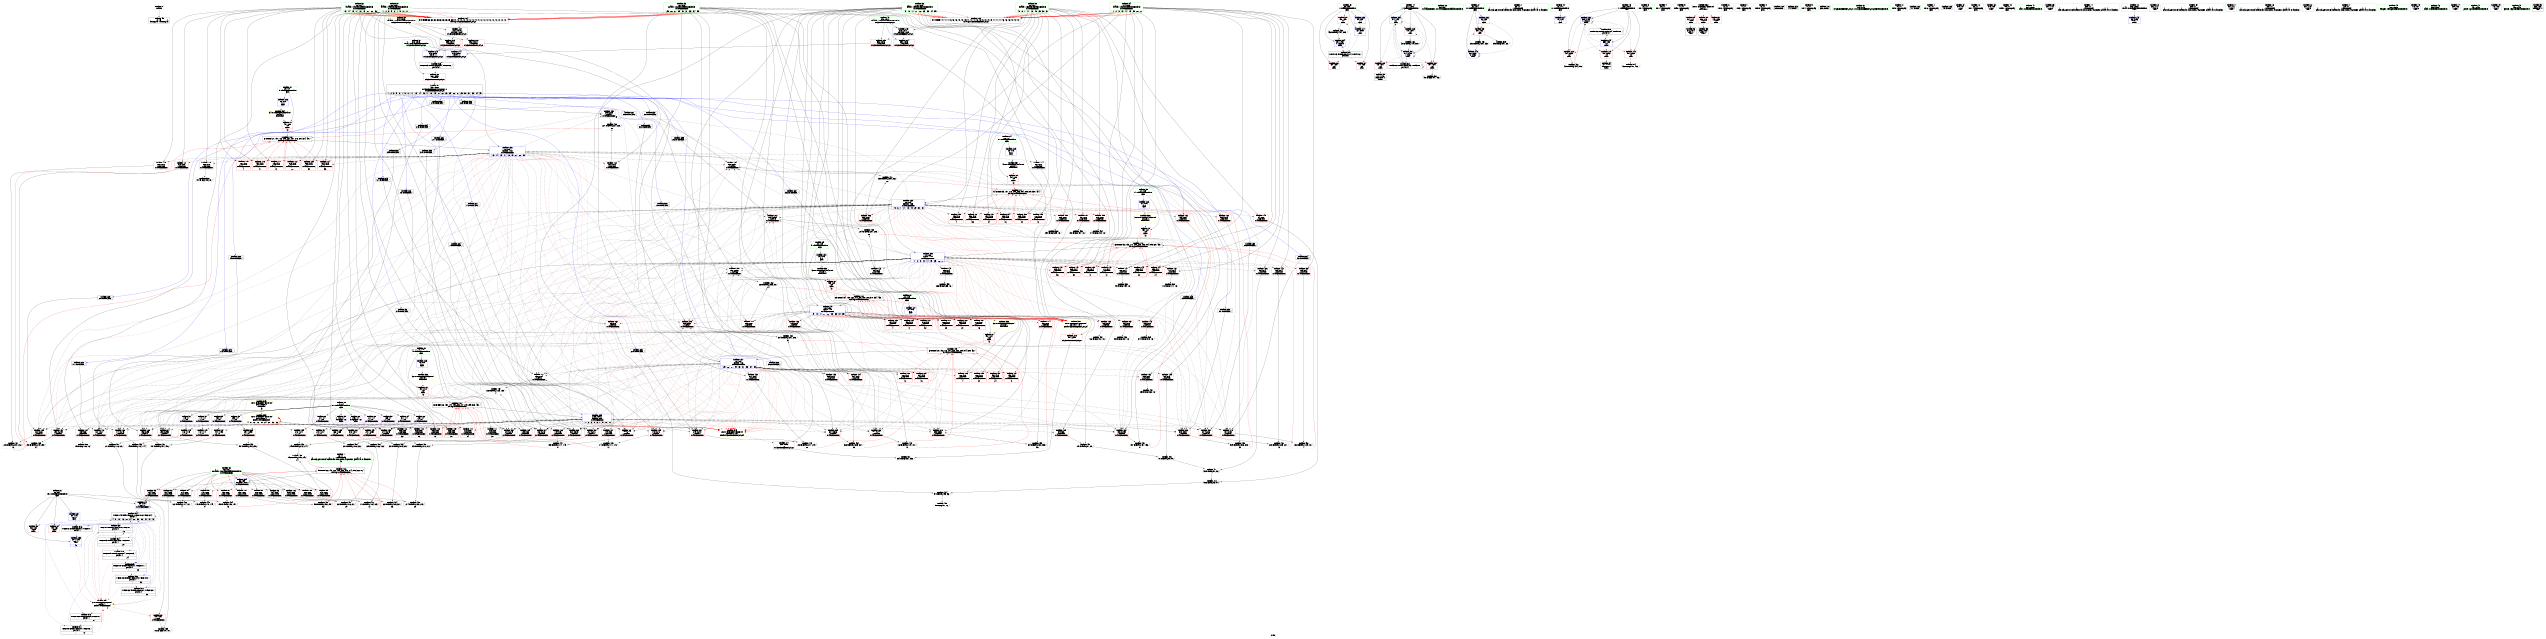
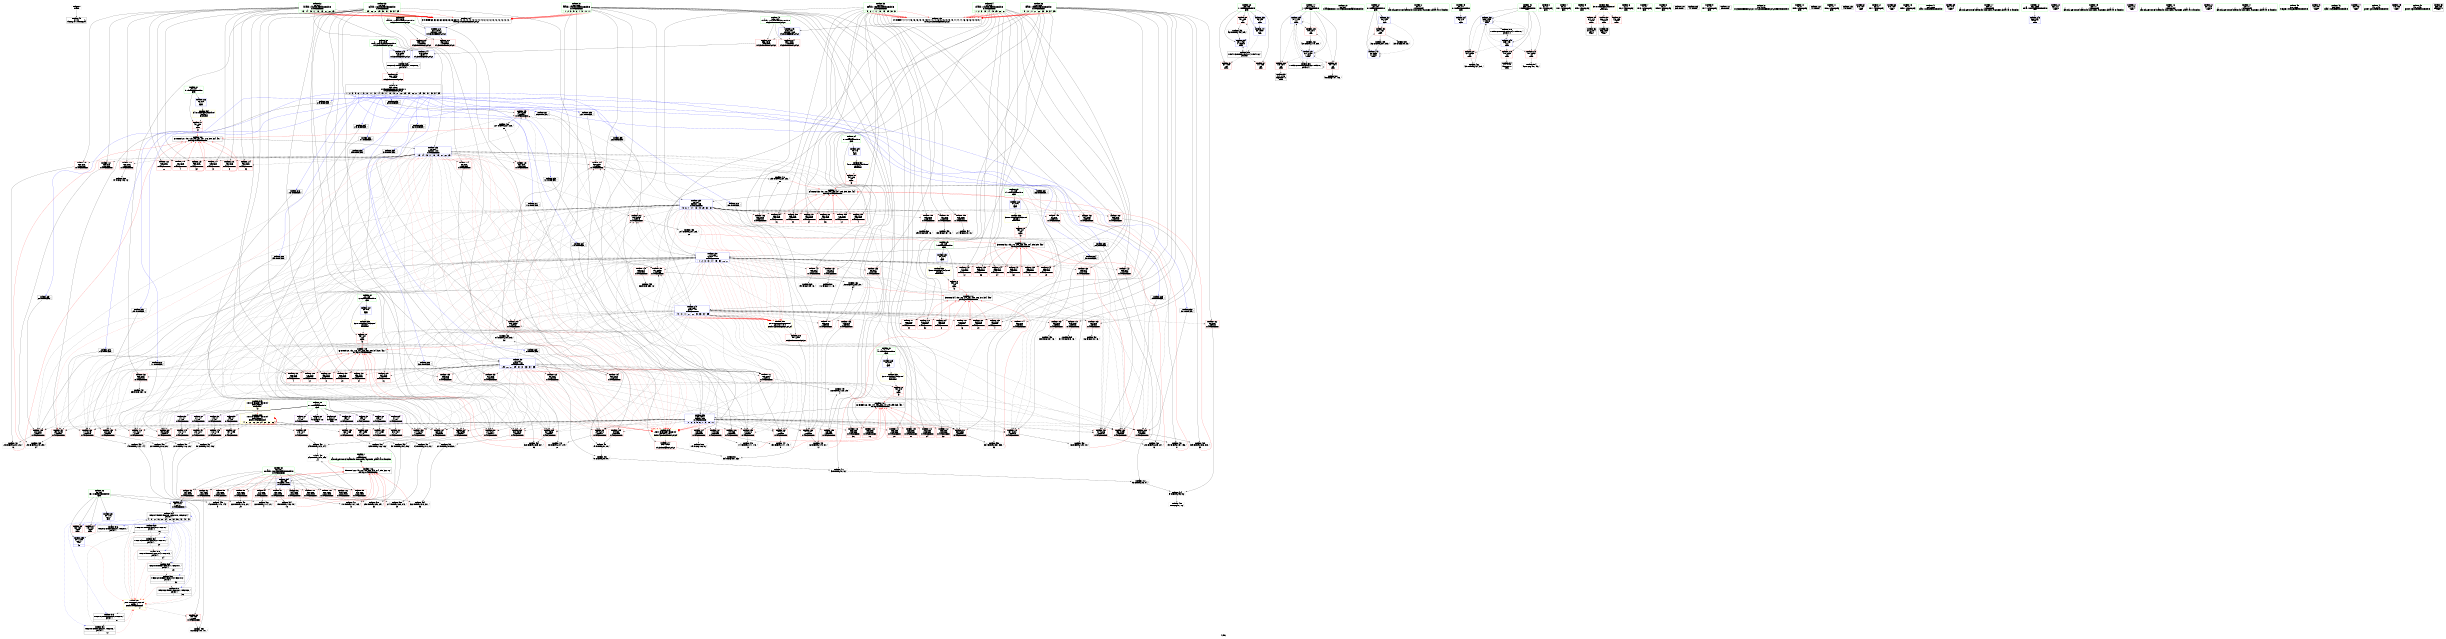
node "NodeID: 146": removed
